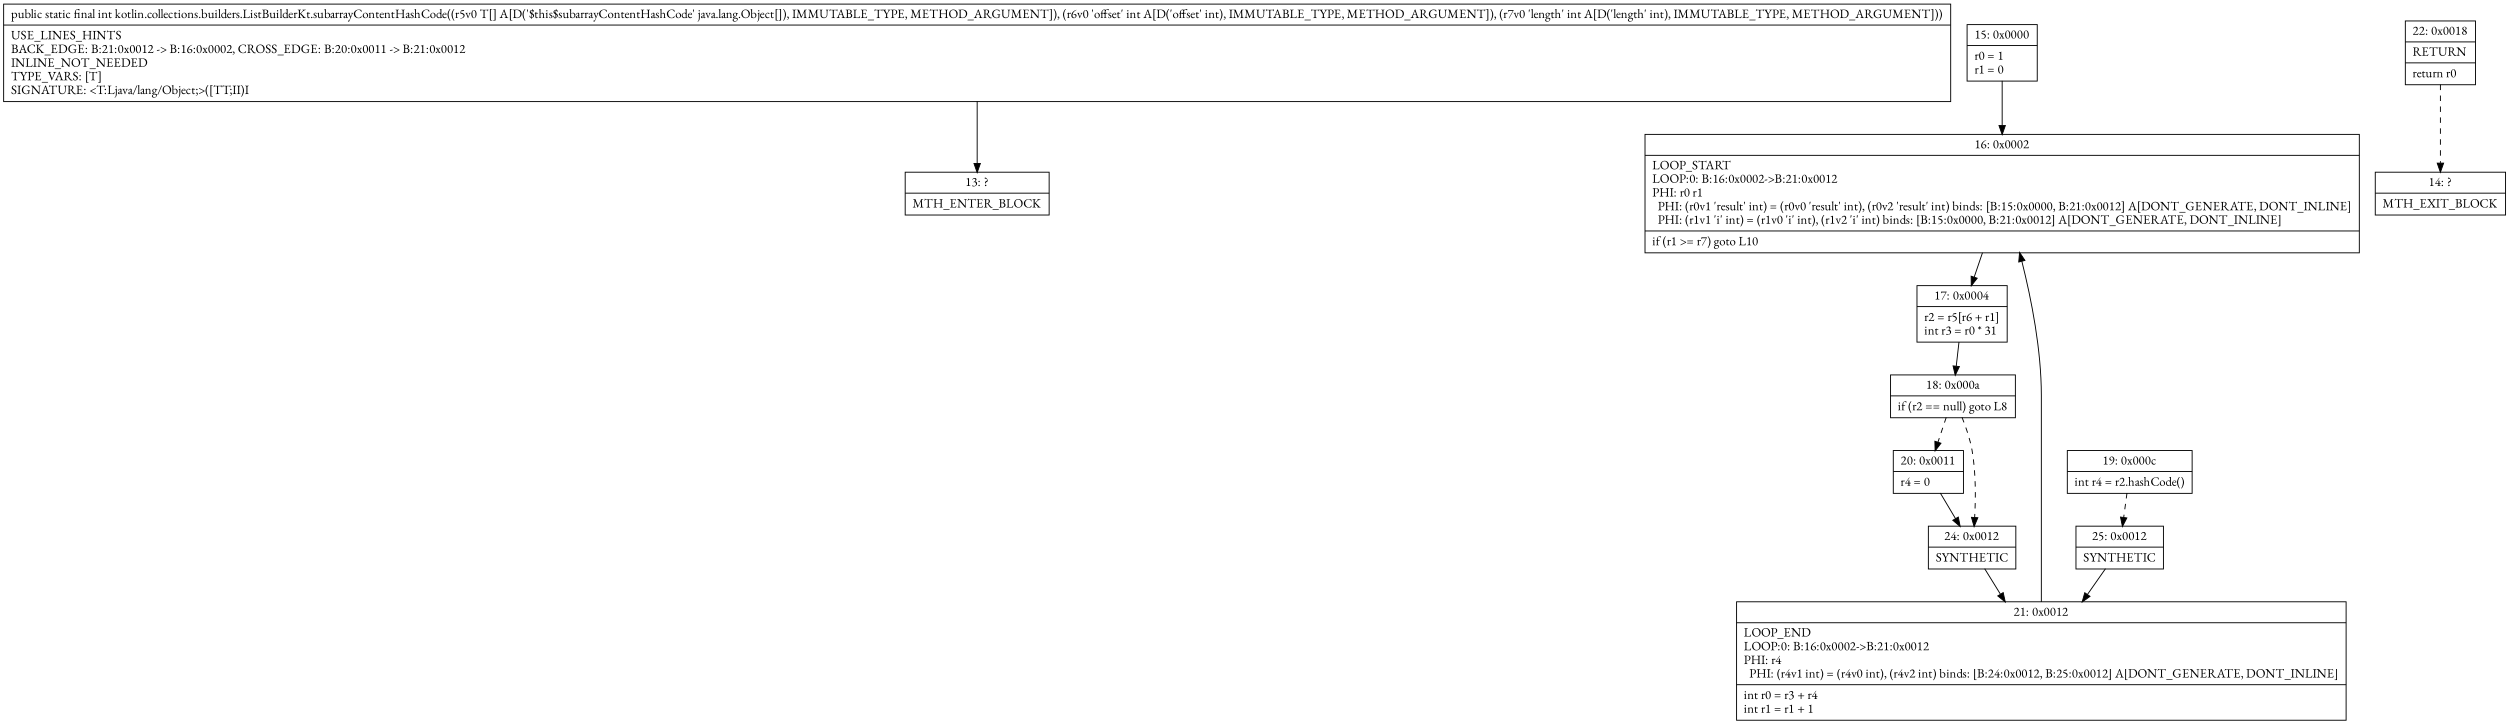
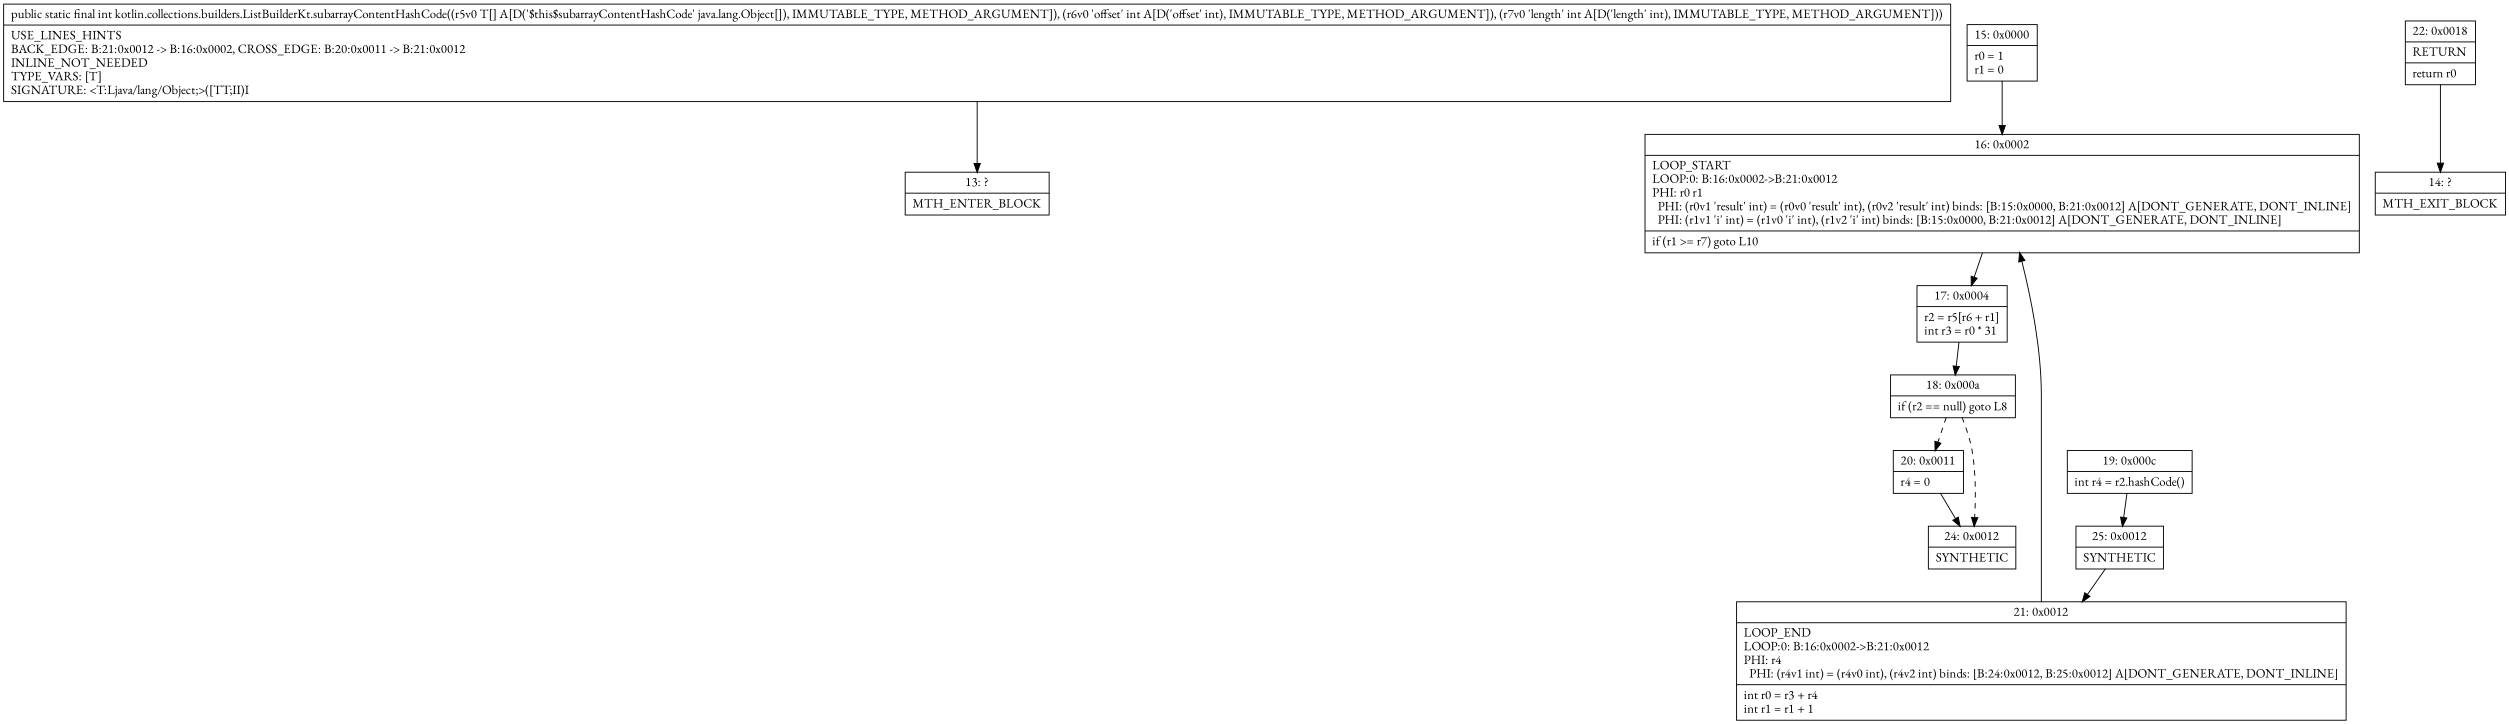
edge "22: 0x0018" -> "14: ?": style dashed -> solid
edge "19: 0x000c" -> "25: 0x0012": style dashed -> solid
edge "24: 0x0012" -> "21: 0x0012": removed
